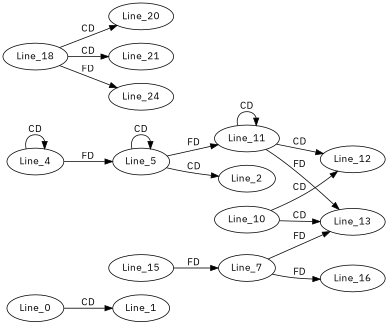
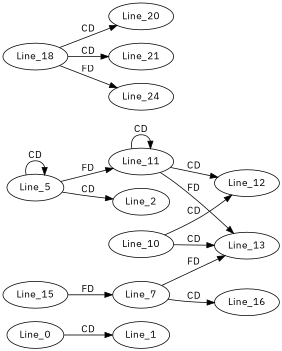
node "Line_4": removed
edge "Line_7" -> "Line_16": label "FD" -> "CD"
